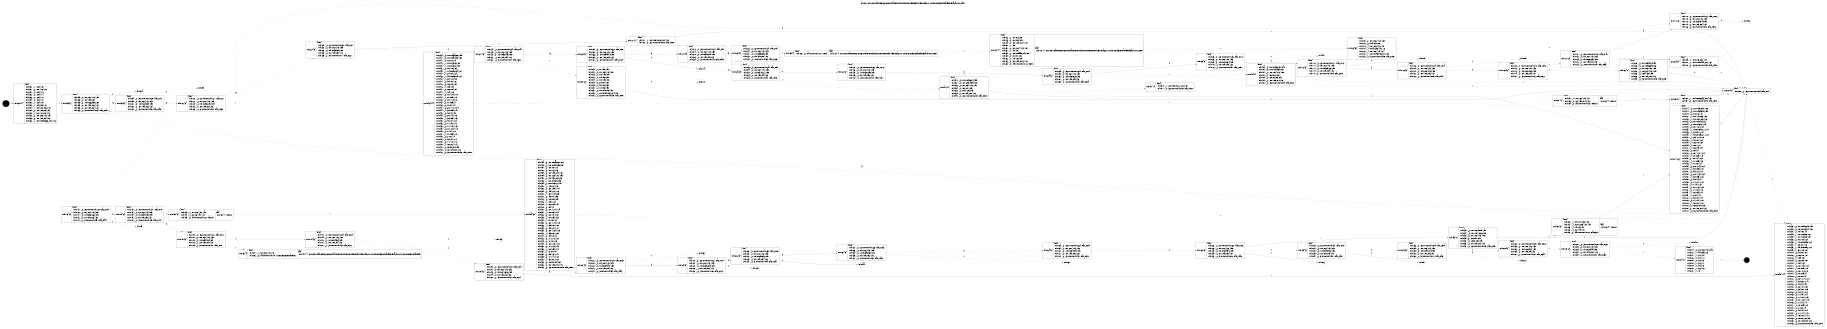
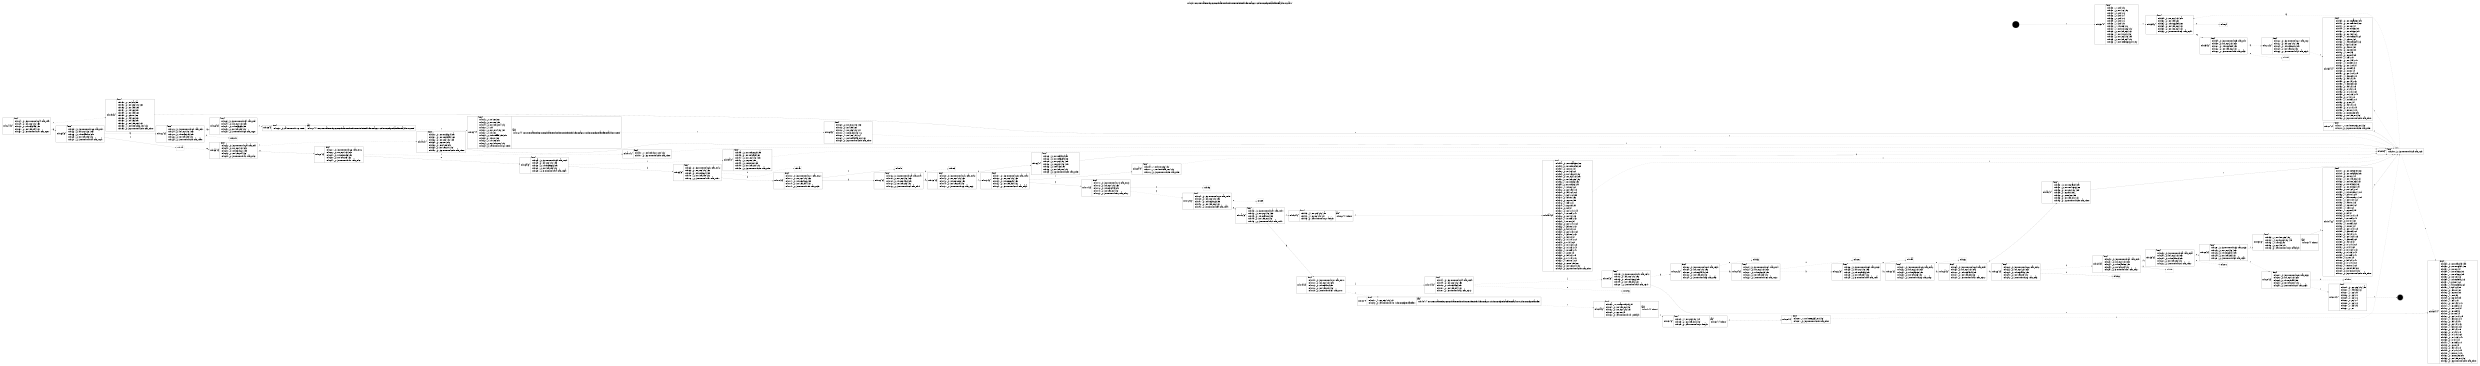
edge "0x401789 [25]" -> "0x401770 [25]": reversed
node "0x40162b [25]": removed
edge "0x401c90 [33]" -> "0x40204e": now "0x401676 [25]" -> "0x40204e"
edge "0x401a7c [27]" -> "0x401b74 [163]": now "0x401a7c [27]" -> "0x4020be [5]"
edge "0x401883 [25]" -> "0x401ab2 [27]": now "0x40186a [25]" -> "0x401ab2 [27]"
node "0x401cba [23]": added
